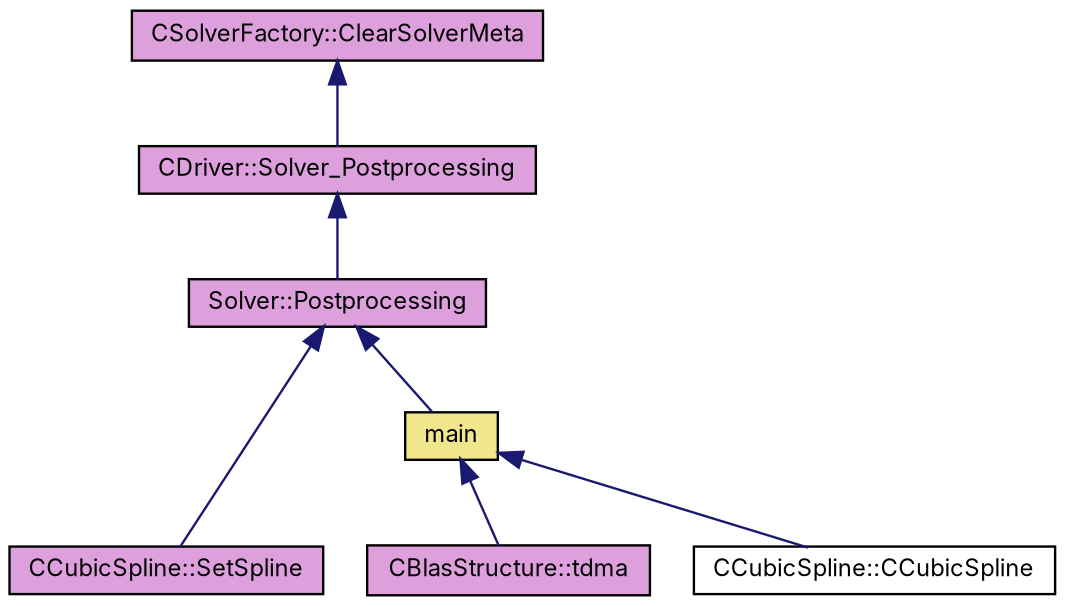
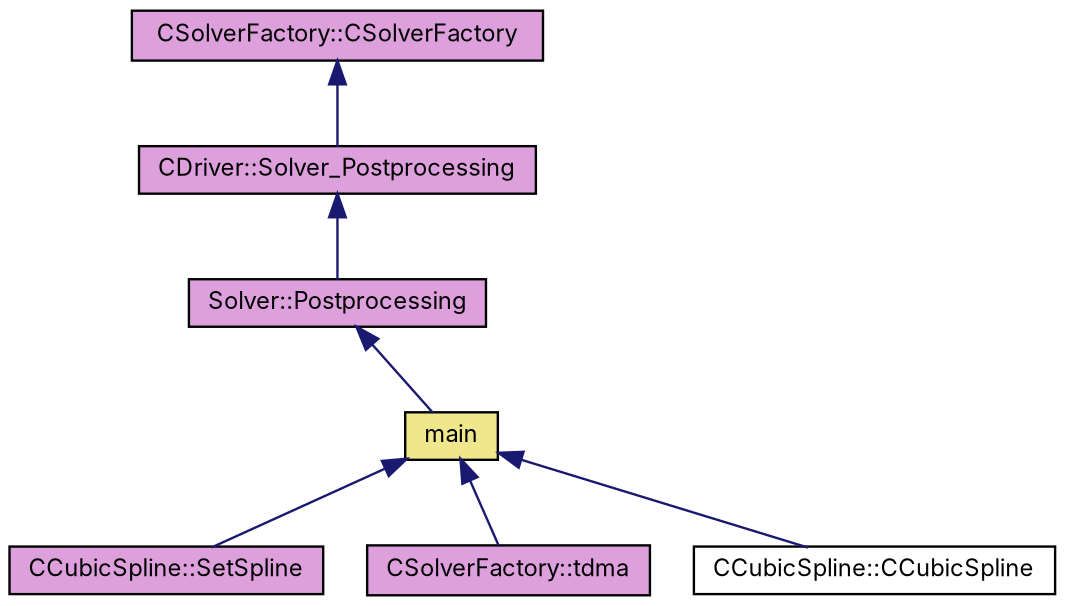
node "CSolverFactory::ClearSolverMeta": label "CSolverFactory::ClearSolverMeta" -> "CSolverFactory::CSolverFactory"
edge "CCubicSpline::SetSpline" -> "Solver::Postprocessing": now "CCubicSpline::SetSpline" -> "main"
node "CBlasStructure::tdma": label "CBlasStructure::tdma" -> "CSolverFactory::tdma"
